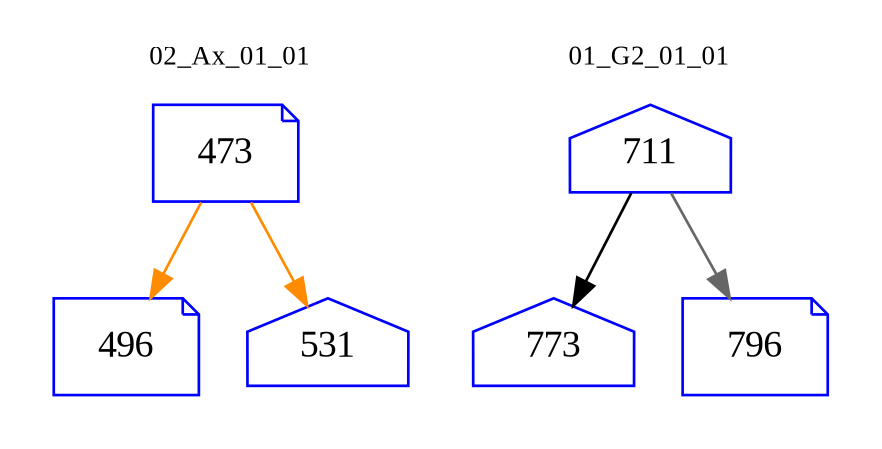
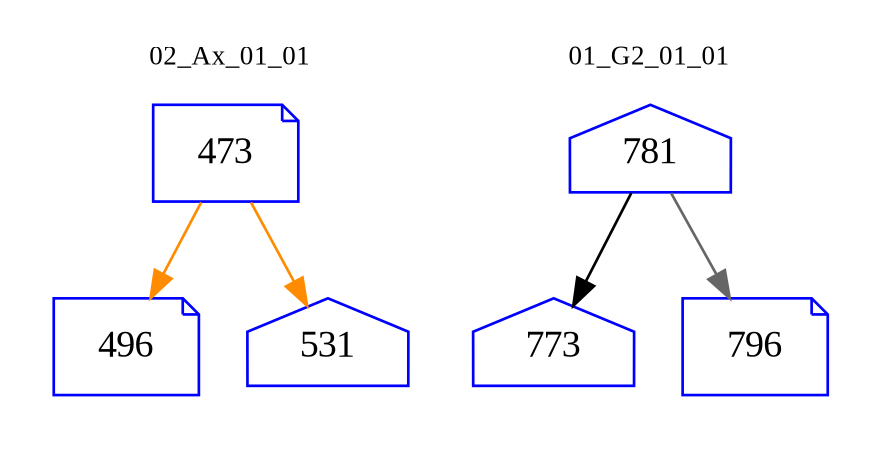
node "711": label "711" -> "781"
